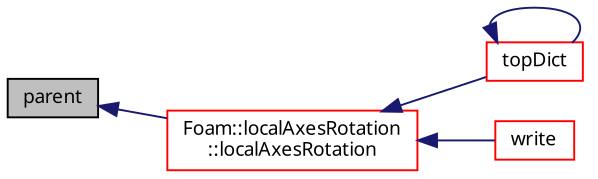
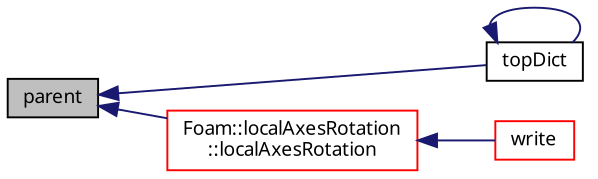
node "topDict": color red -> black
edge "topDict" -> "Foam::localAxesRotation ::localAxesRotation": now "topDict" -> "parent"
